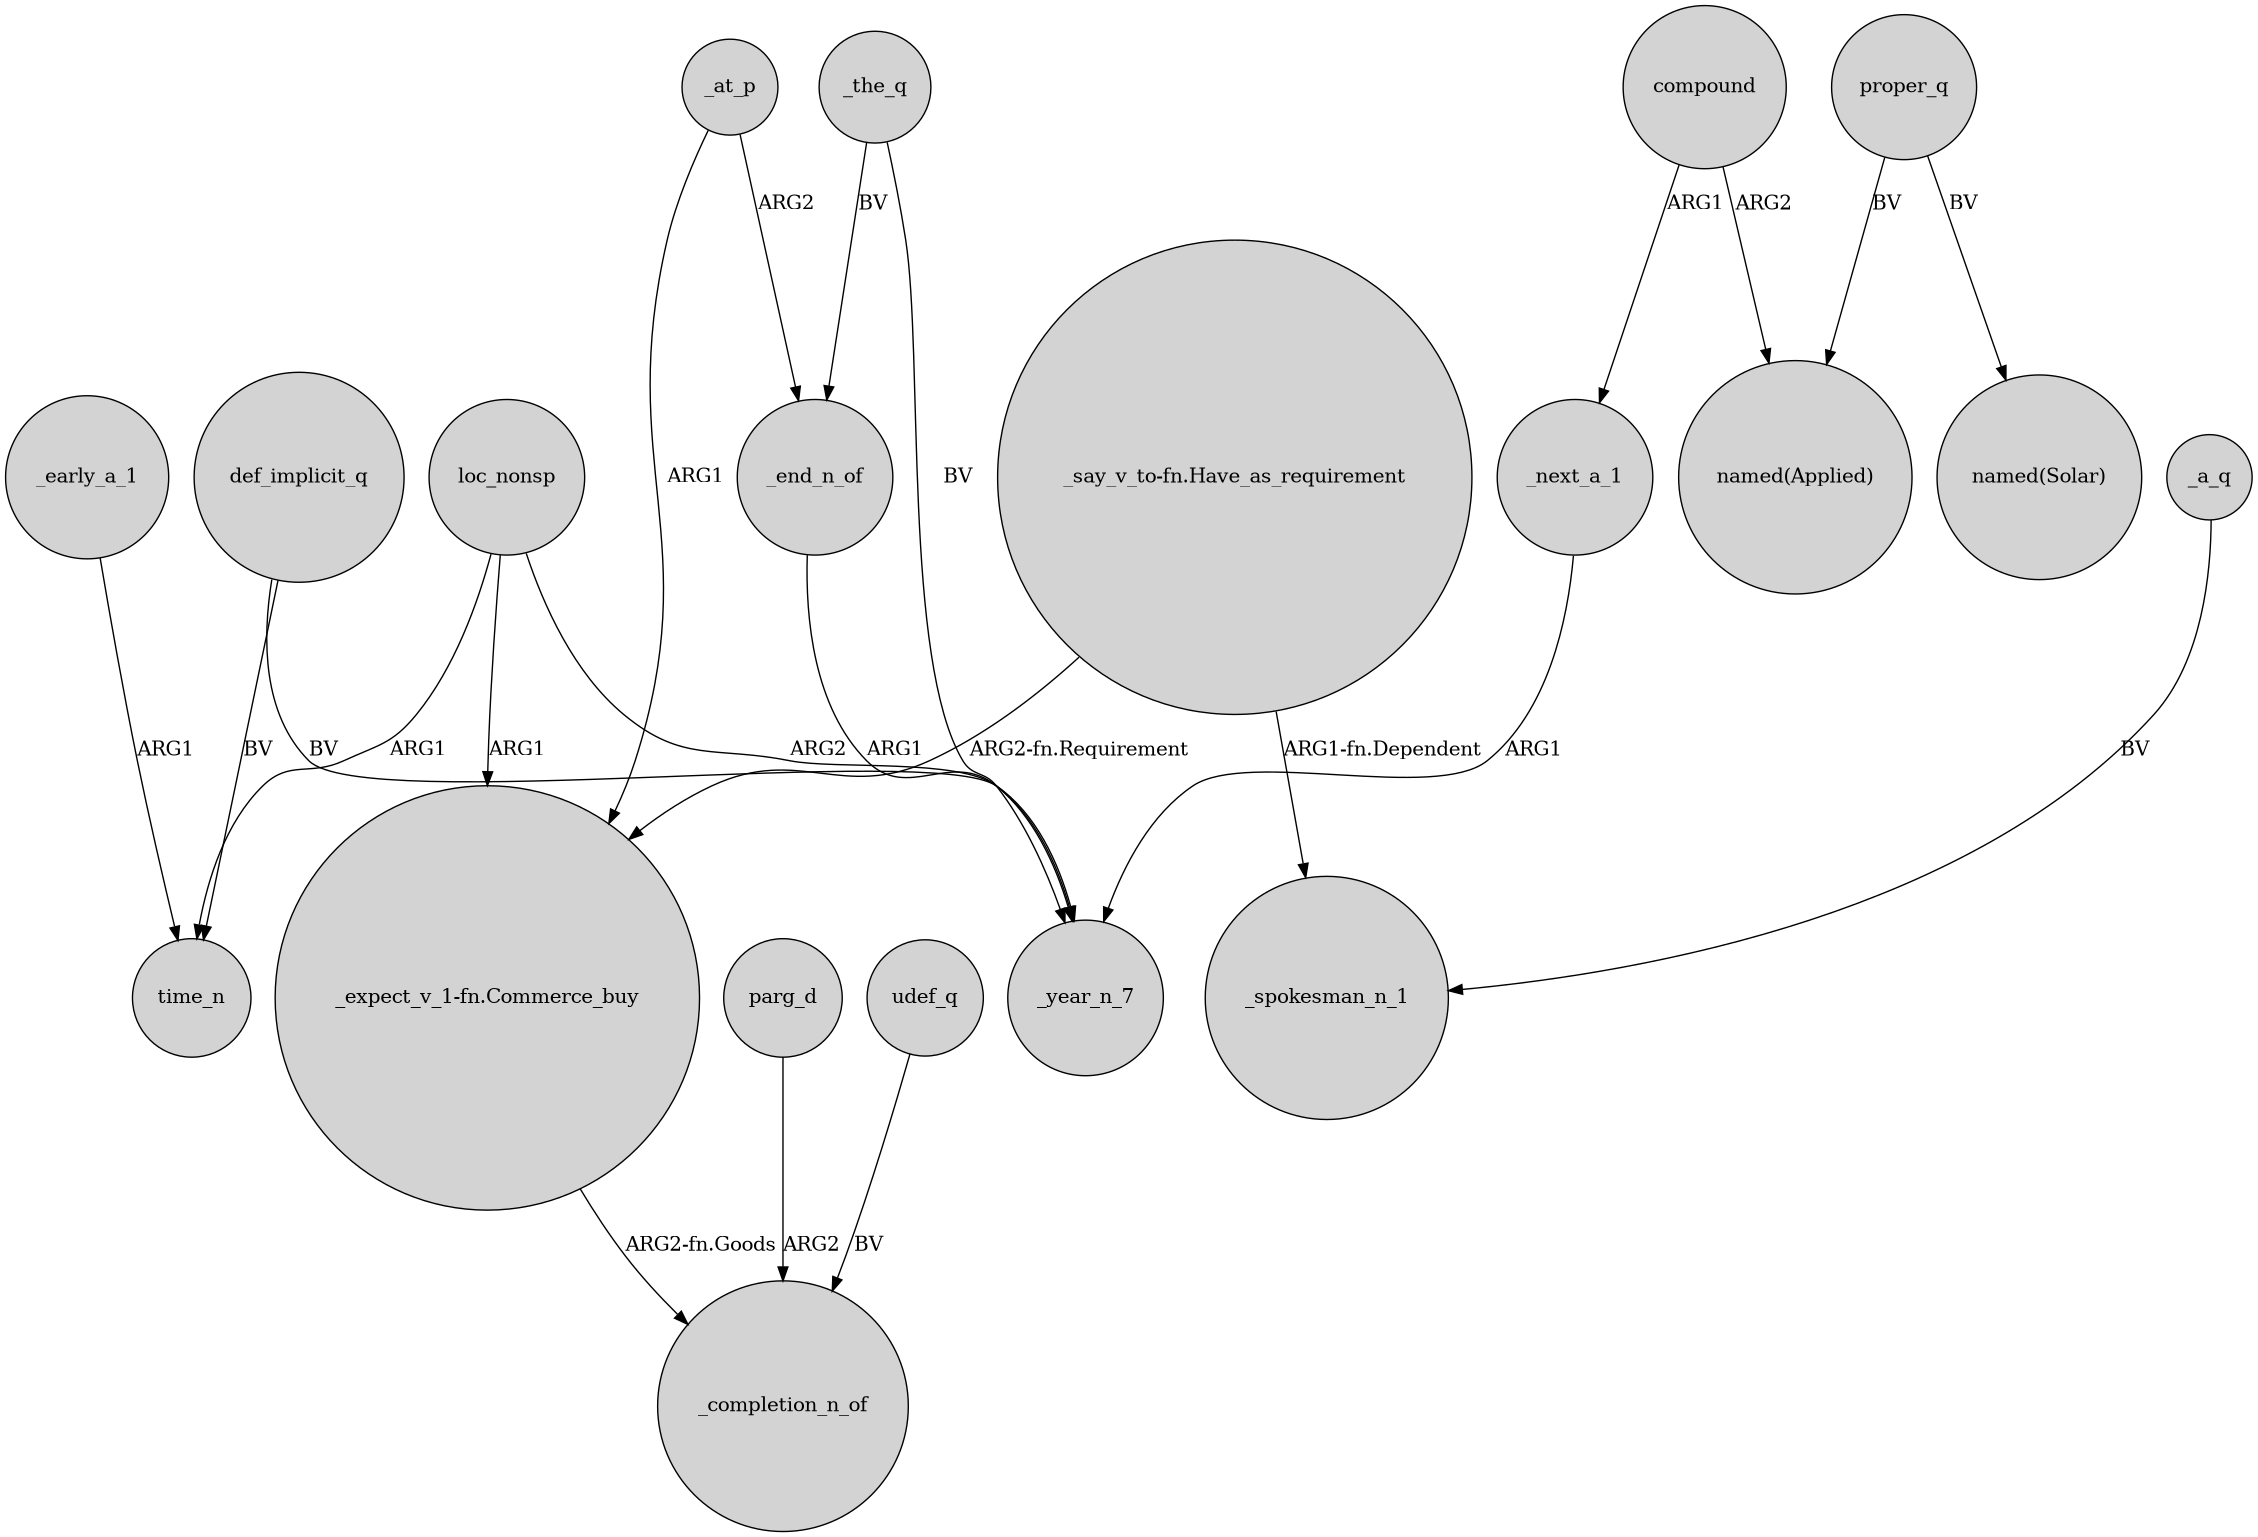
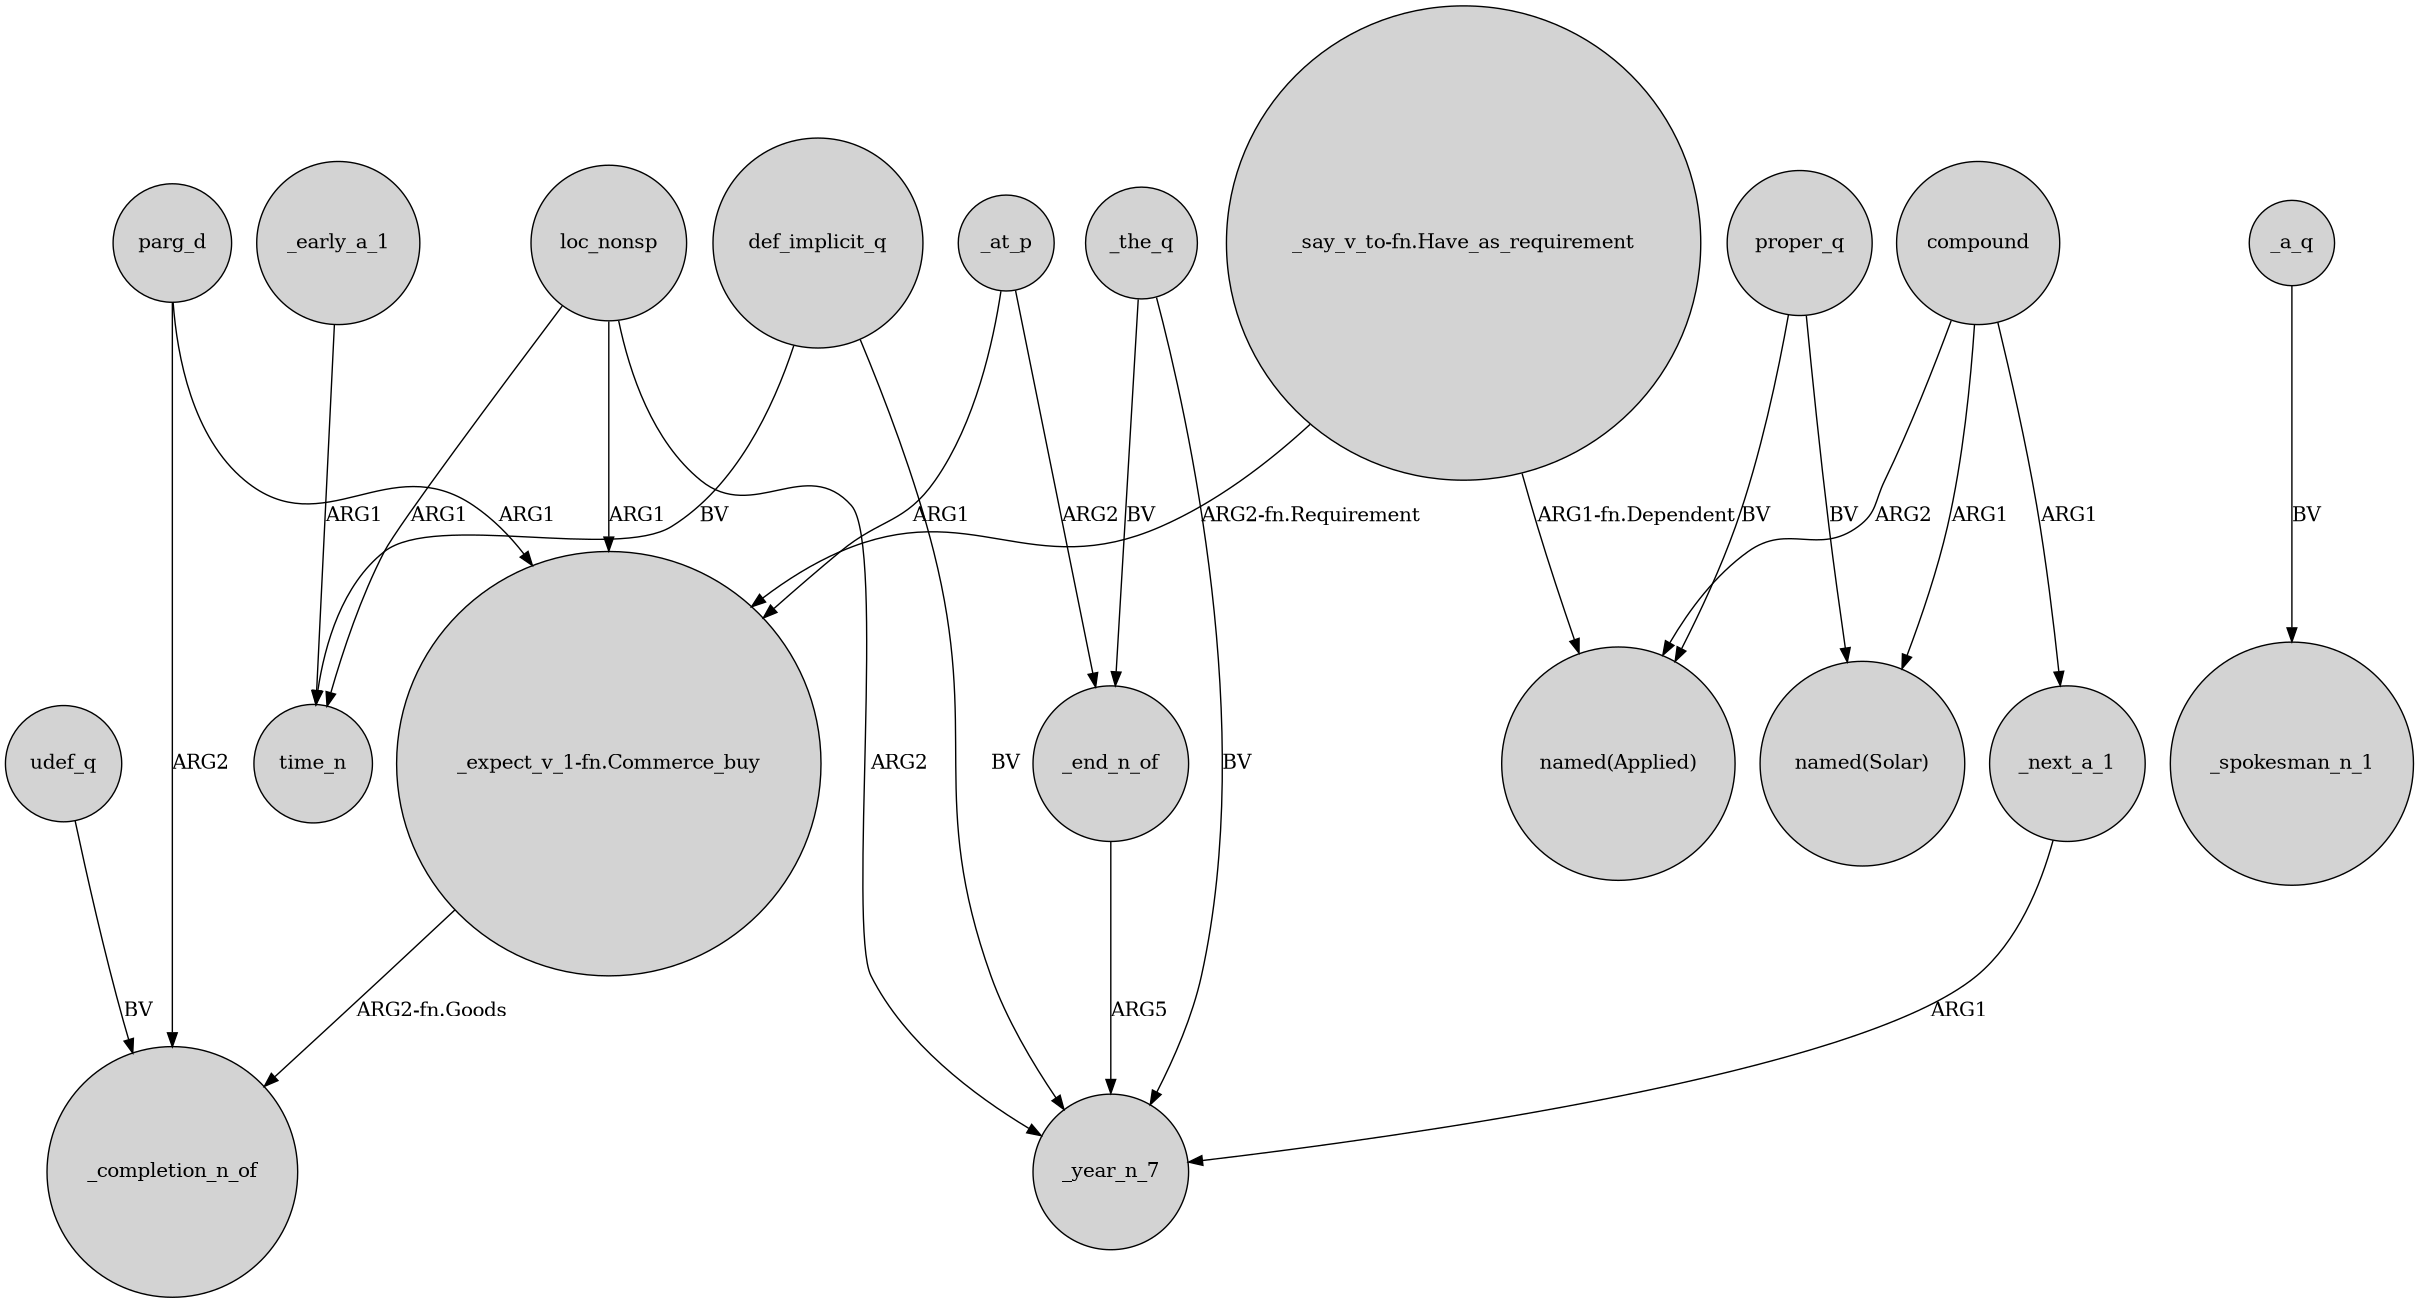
edge "compound" -> "named(Solar)": added, label "ARG1"
edge "parg_d" -> "_expect_v_1-fn.Commerce_buy": added, label "ARG1"
edge "_end_n_of" -> "_year_n_7": label "ARG1" -> "ARG5"
edge "_say_v_to-fn.Have_as_requirement" -> "_spokesman_n_1": now "_say_v_to-fn.Have_as_requirement" -> "named(Applied)"
